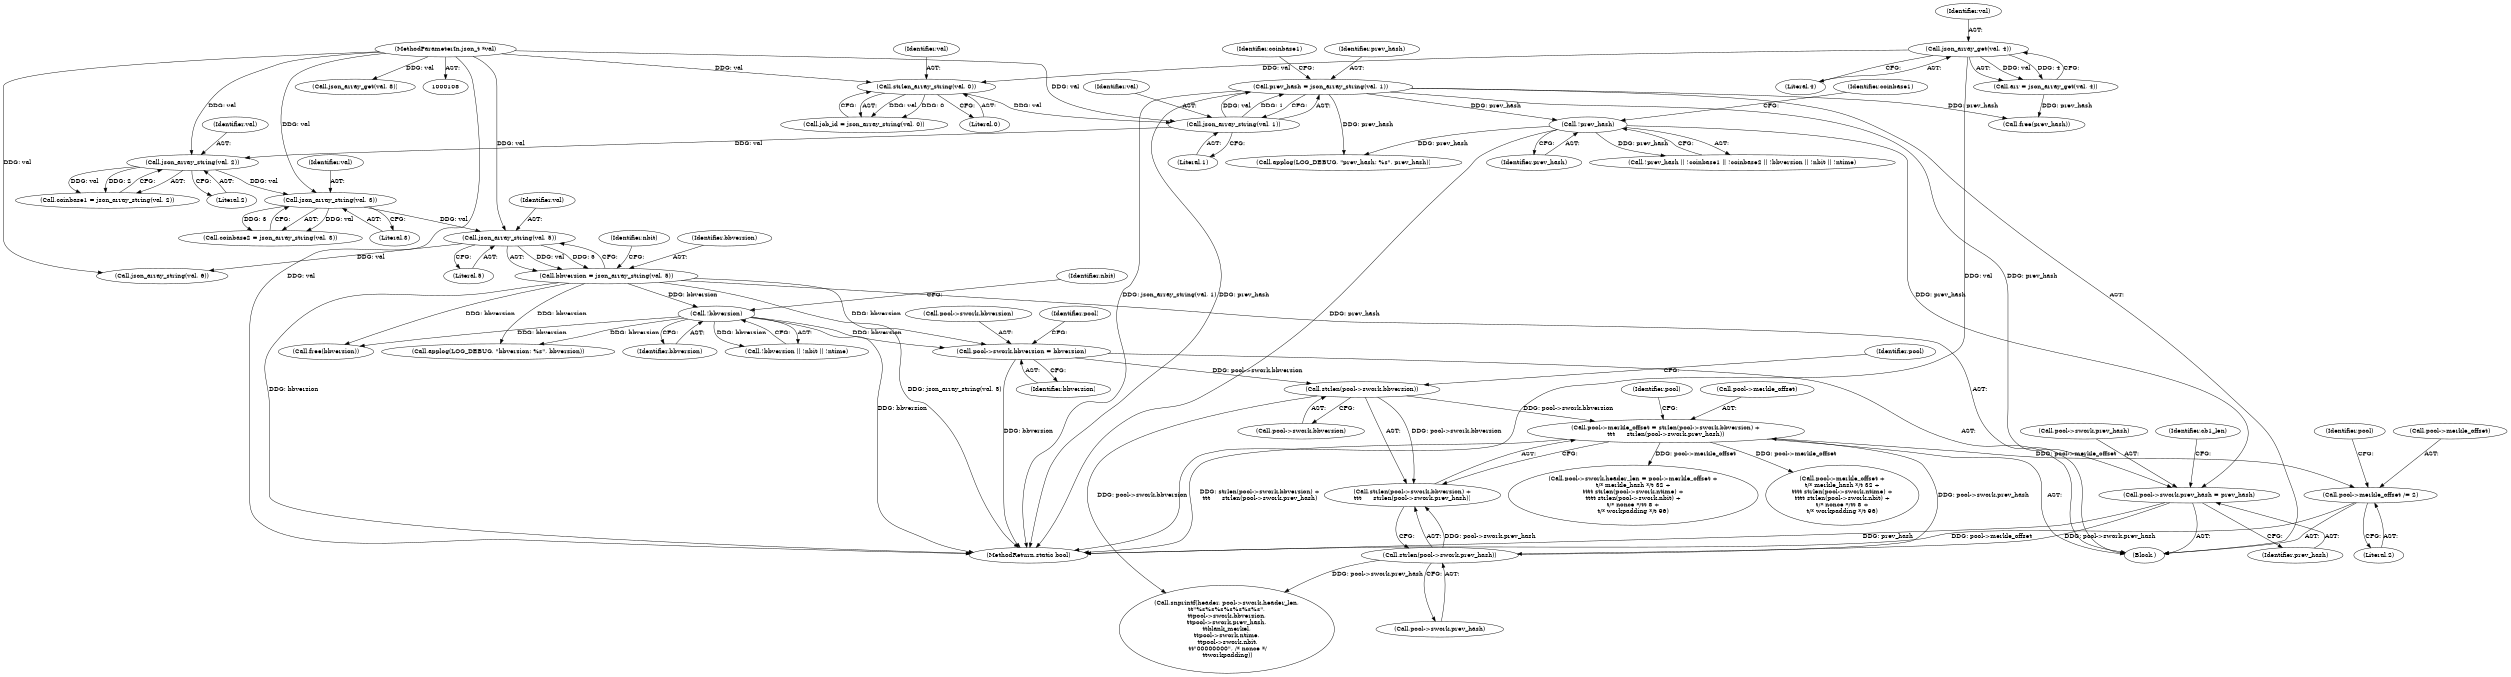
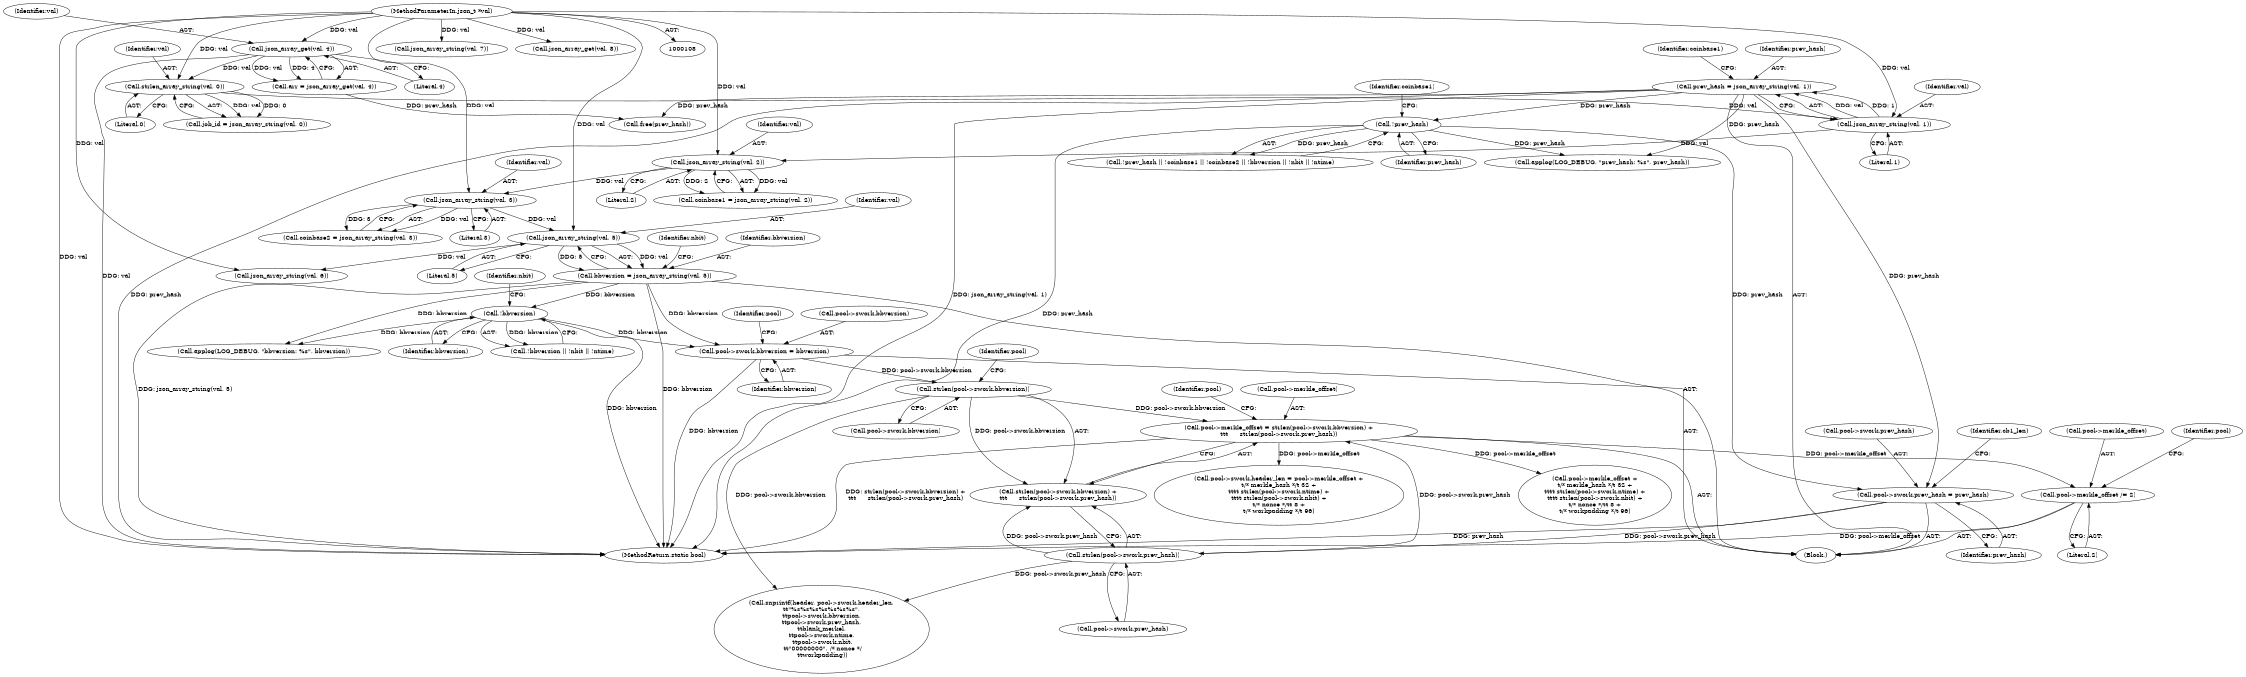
edge "(MethodParameterIn,json_t *val)" -> "(Call,json_array_get(val, 4))": added, label "DDG: val"
node "(Call,json_array_string(val, 7))": added
node "(Call,free(bbversion))": removed
